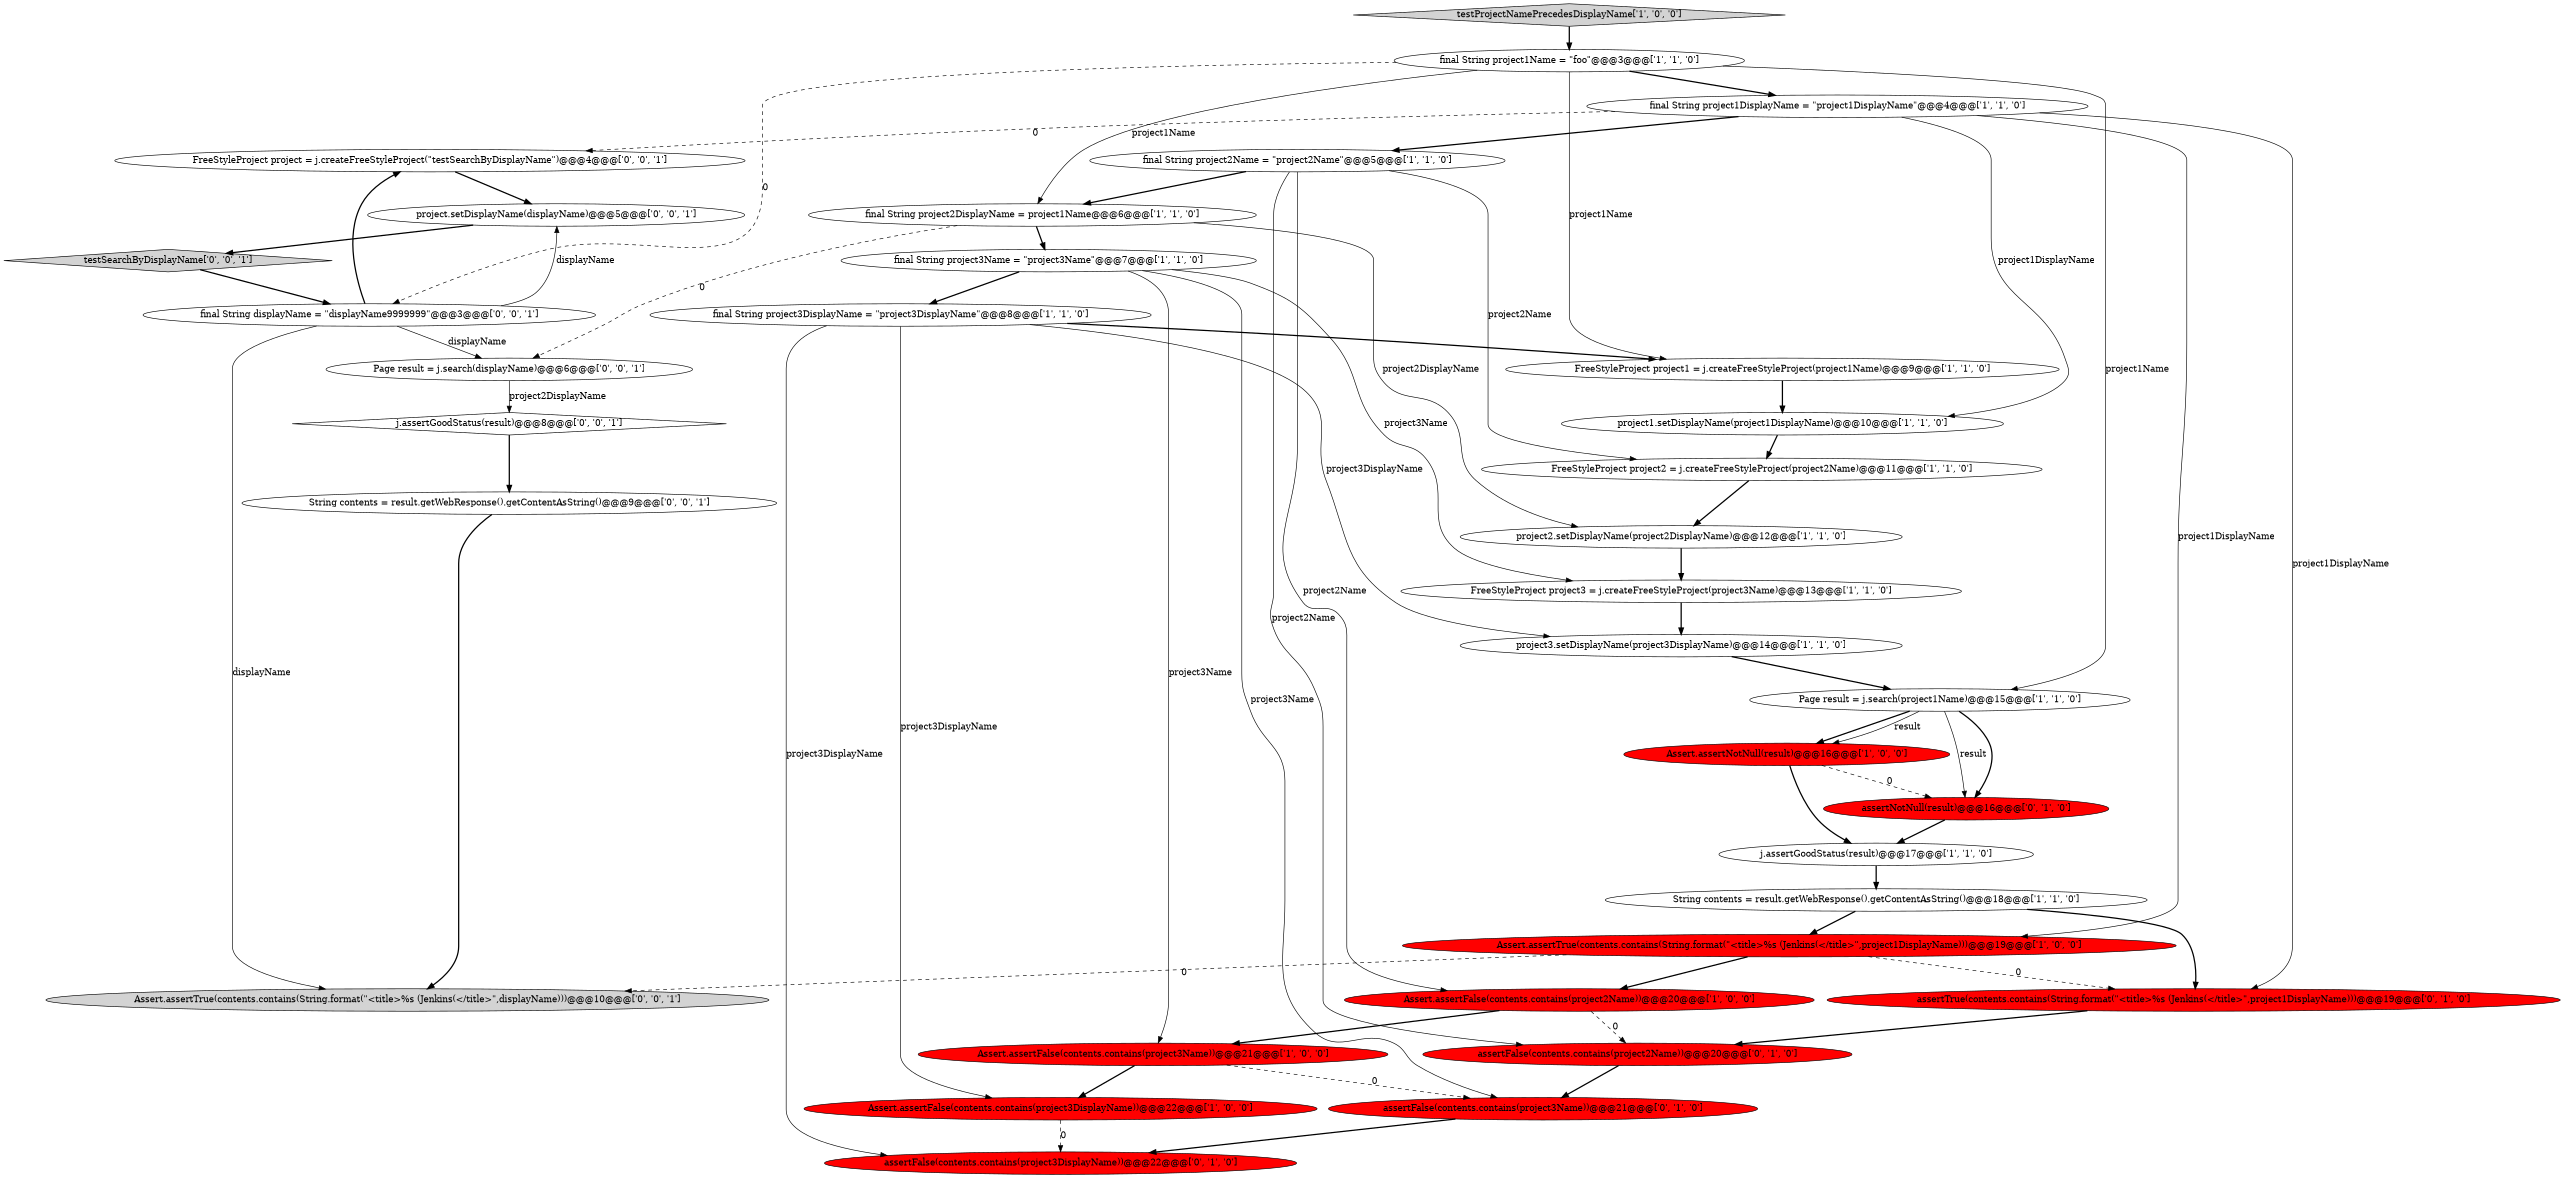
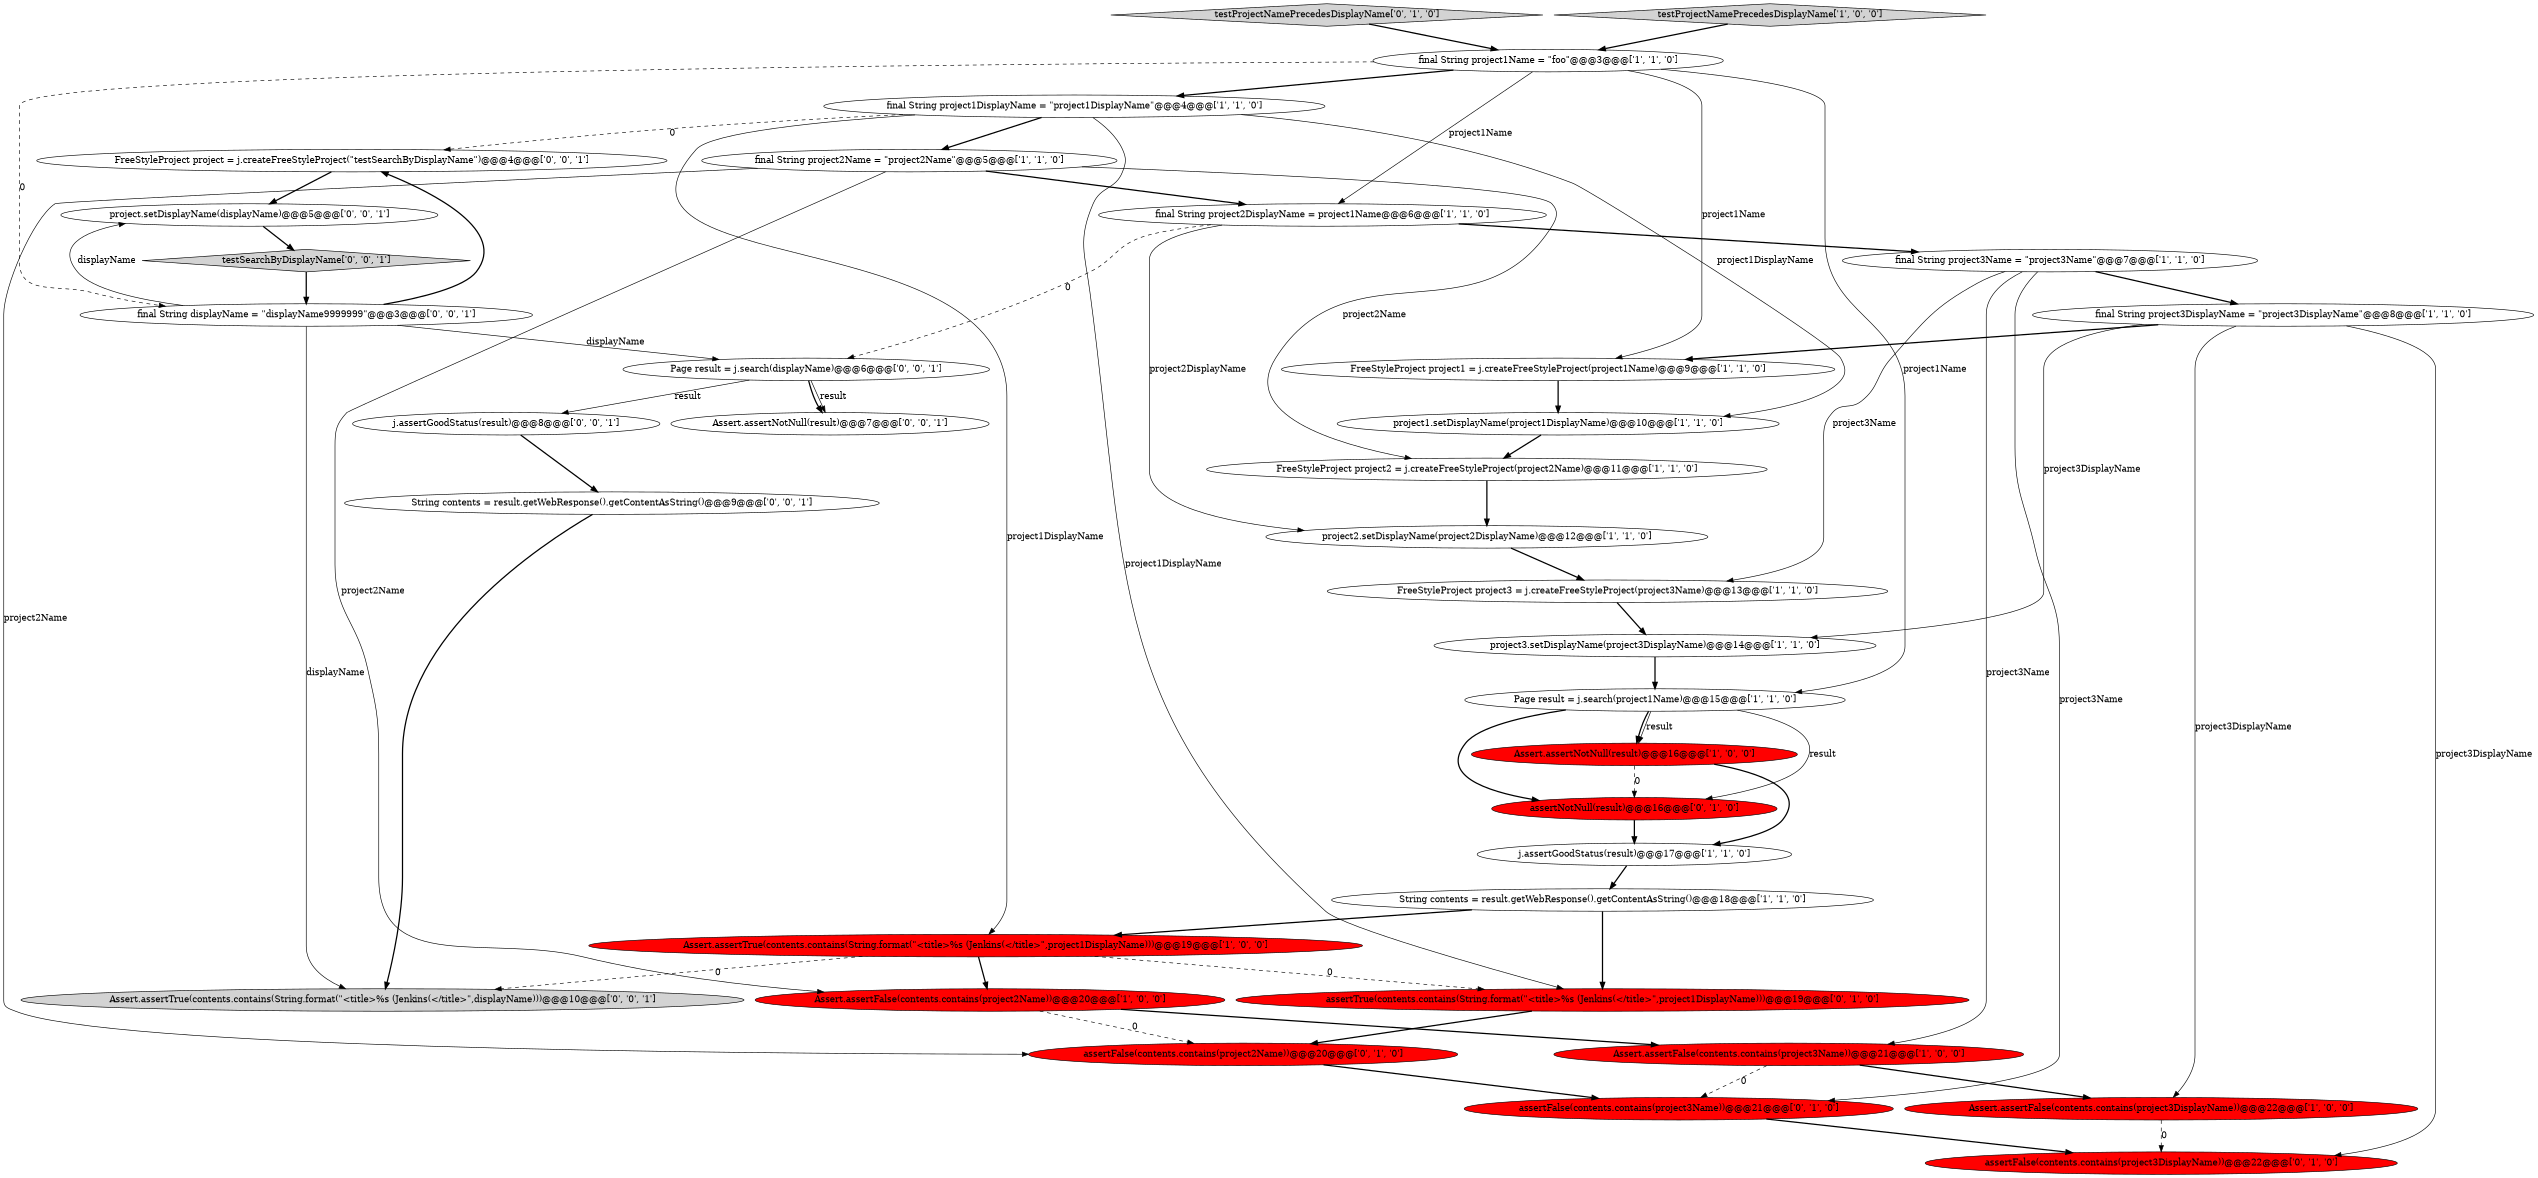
node "testProjectNamePrecedesDisplayName['0', '1', '0']": added
edge "Page result = j.search(displayName)@@@6@@@['0', '0', '1']" -> "j.assertGoodStatus(result)@@@8@@@['0', '0', '1']": label "project2DisplayName" -> "result"
node "j.assertGoodStatus(result)@@@8@@@['0', '0', '1']": shape diamond -> ellipse
node "Assert.assertNotNull(result)@@@7@@@['0', '0', '1']": added
